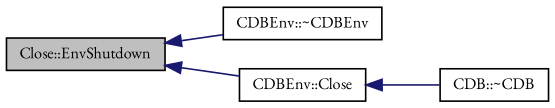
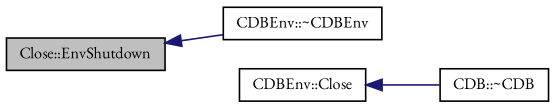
edge "CDBEnv::Close" -> "Close::EnvShutdown": removed
